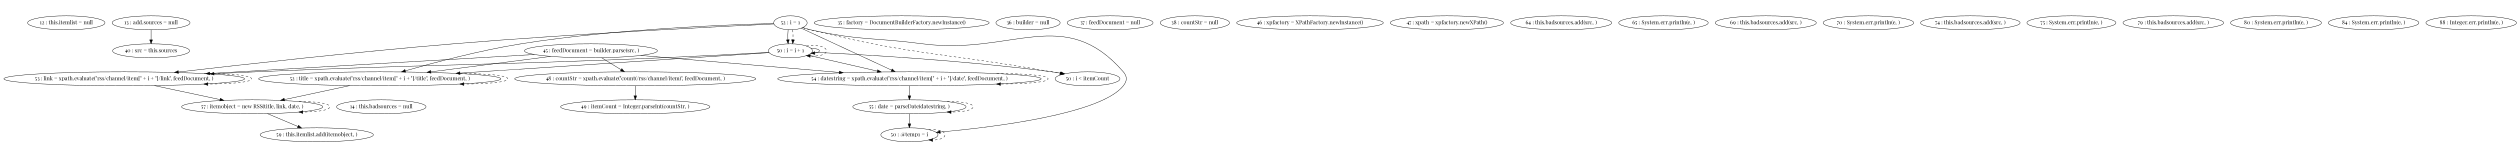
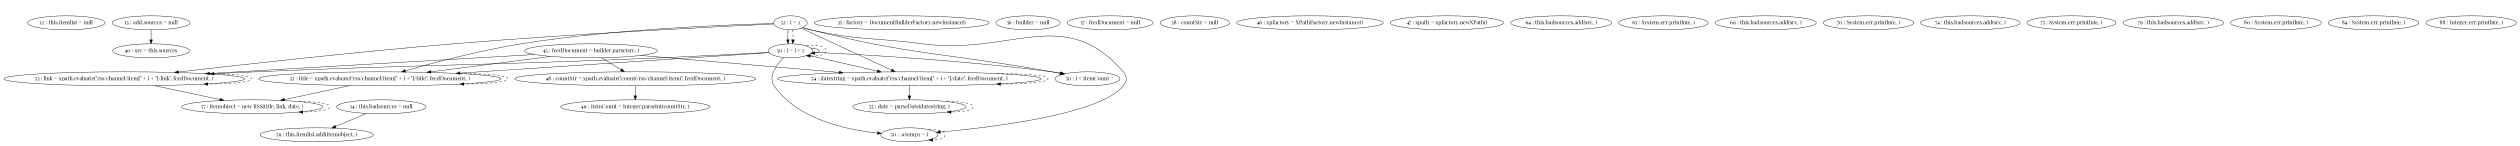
edge "52 : i = 1" -> "50 : i < itemCount": style dashed -> solid
edge "55 : date = parseDate(datestring, )" -> "50 : @temp1 = i": now "50 : i = i + 1" -> "50 : @temp1 = i"
edge "57 : itemobject = new RSS(title, link, date, )" -> "59 : this.itemlist.add(itemobject, )": now "14 : this.badsources = null" -> "59 : this.itemlist.add(itemobject, )"
